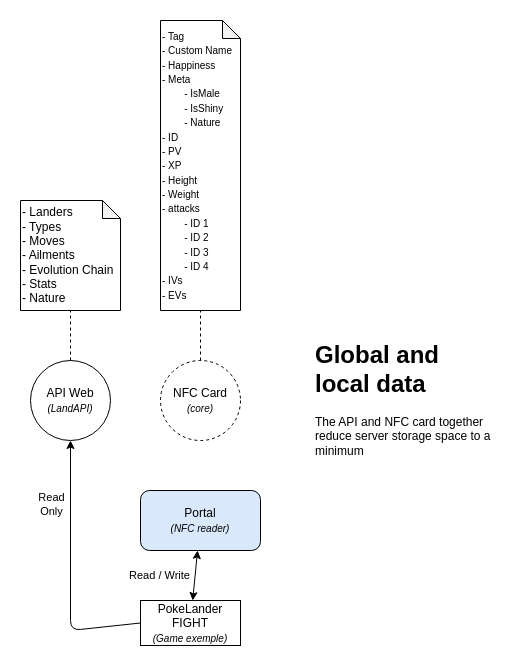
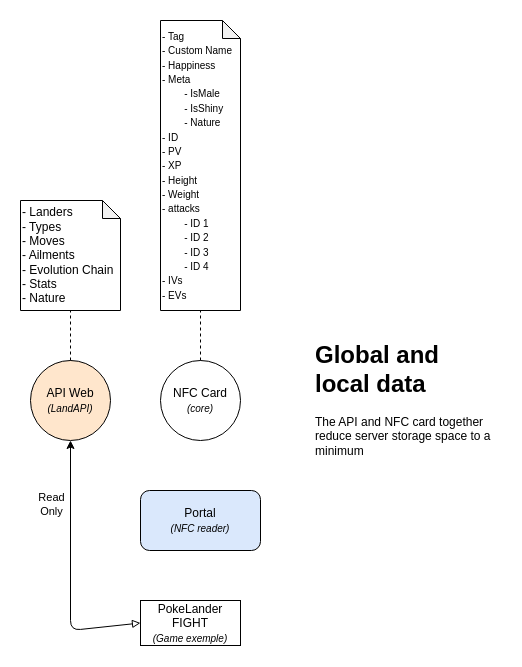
node "API Web (LandAPI)": fillcolor #ffffff -> #ffe6cc
node "NFC Card (core)": style dashed -> solid
edge "Portal (NFC reader)" -- "PokeLander FIGHT (Game exemple)": removed, label "Read / Write"
edge "PokeLander FIGHT (Game exemple)" -> "API Web (LandAPI)": arrowhead none -> block
